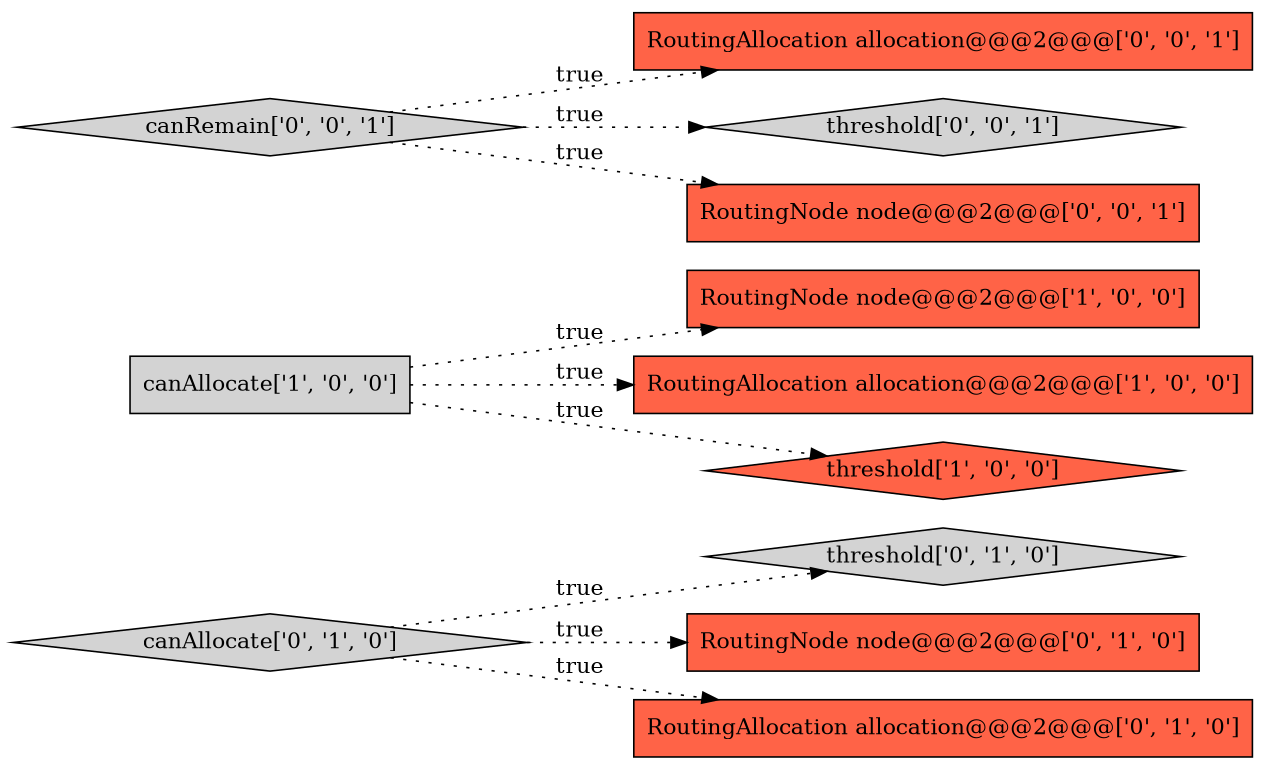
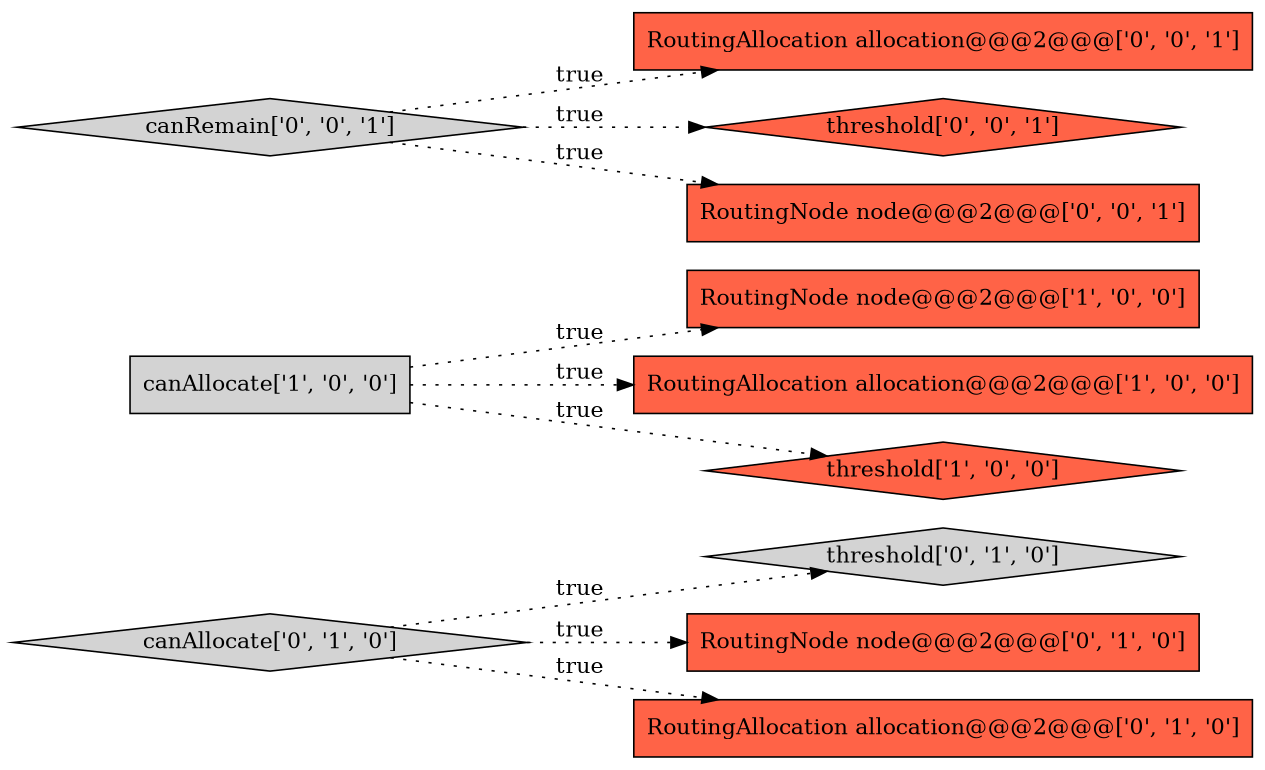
node "threshold['0', '0', '1']": fillcolor lightgray -> tomato
